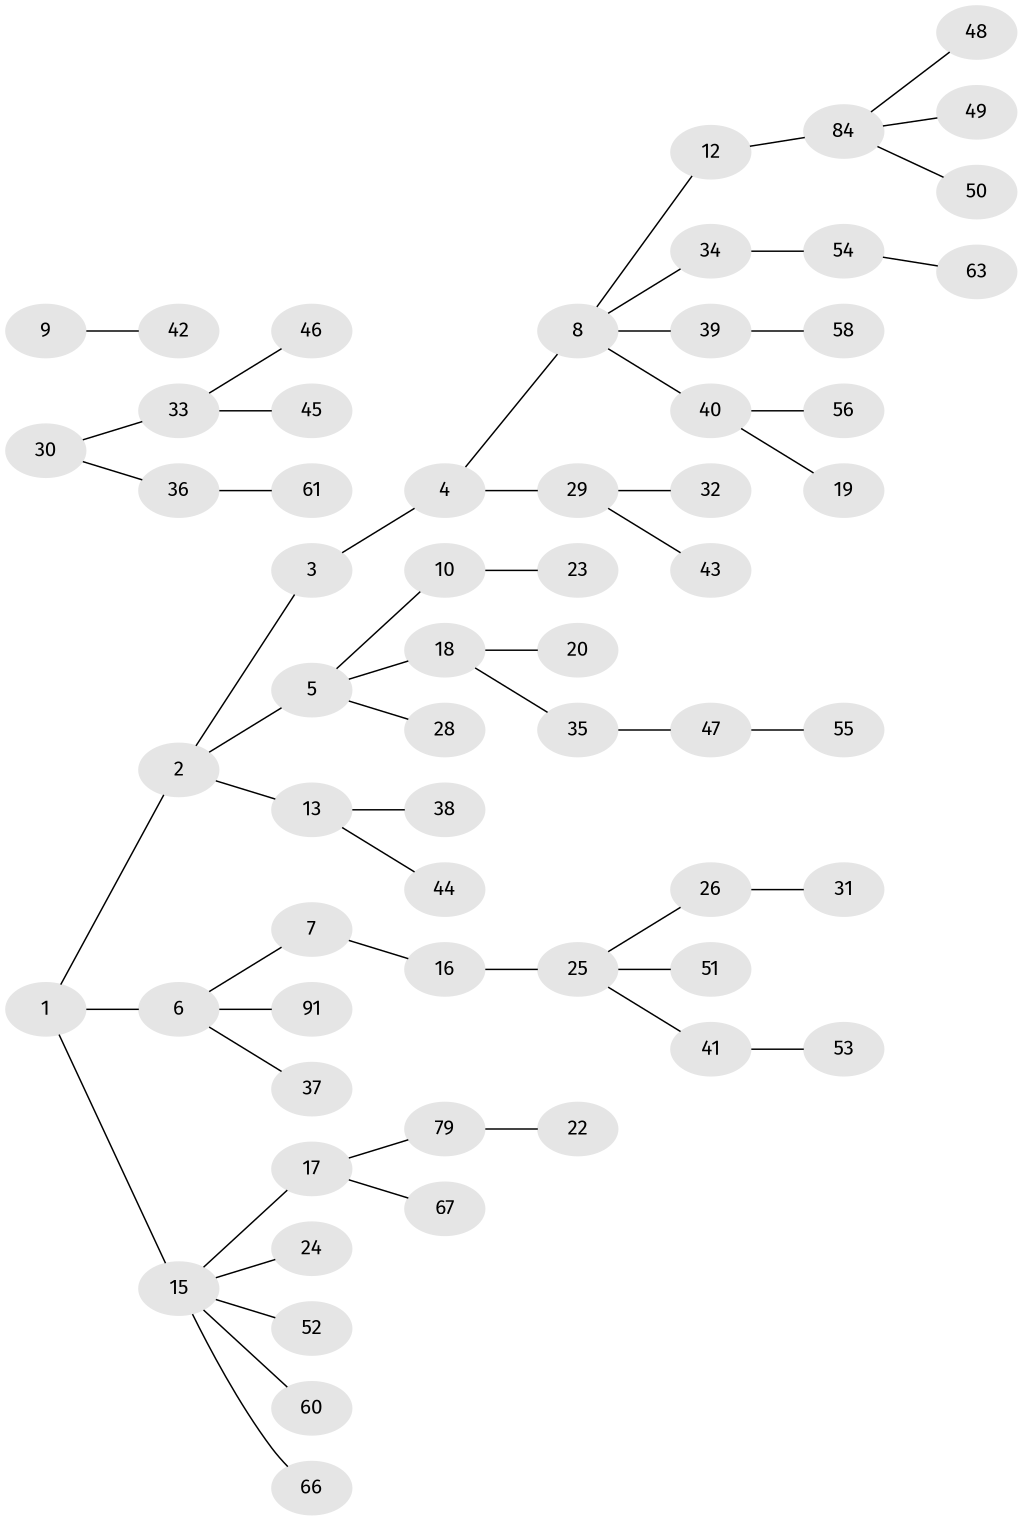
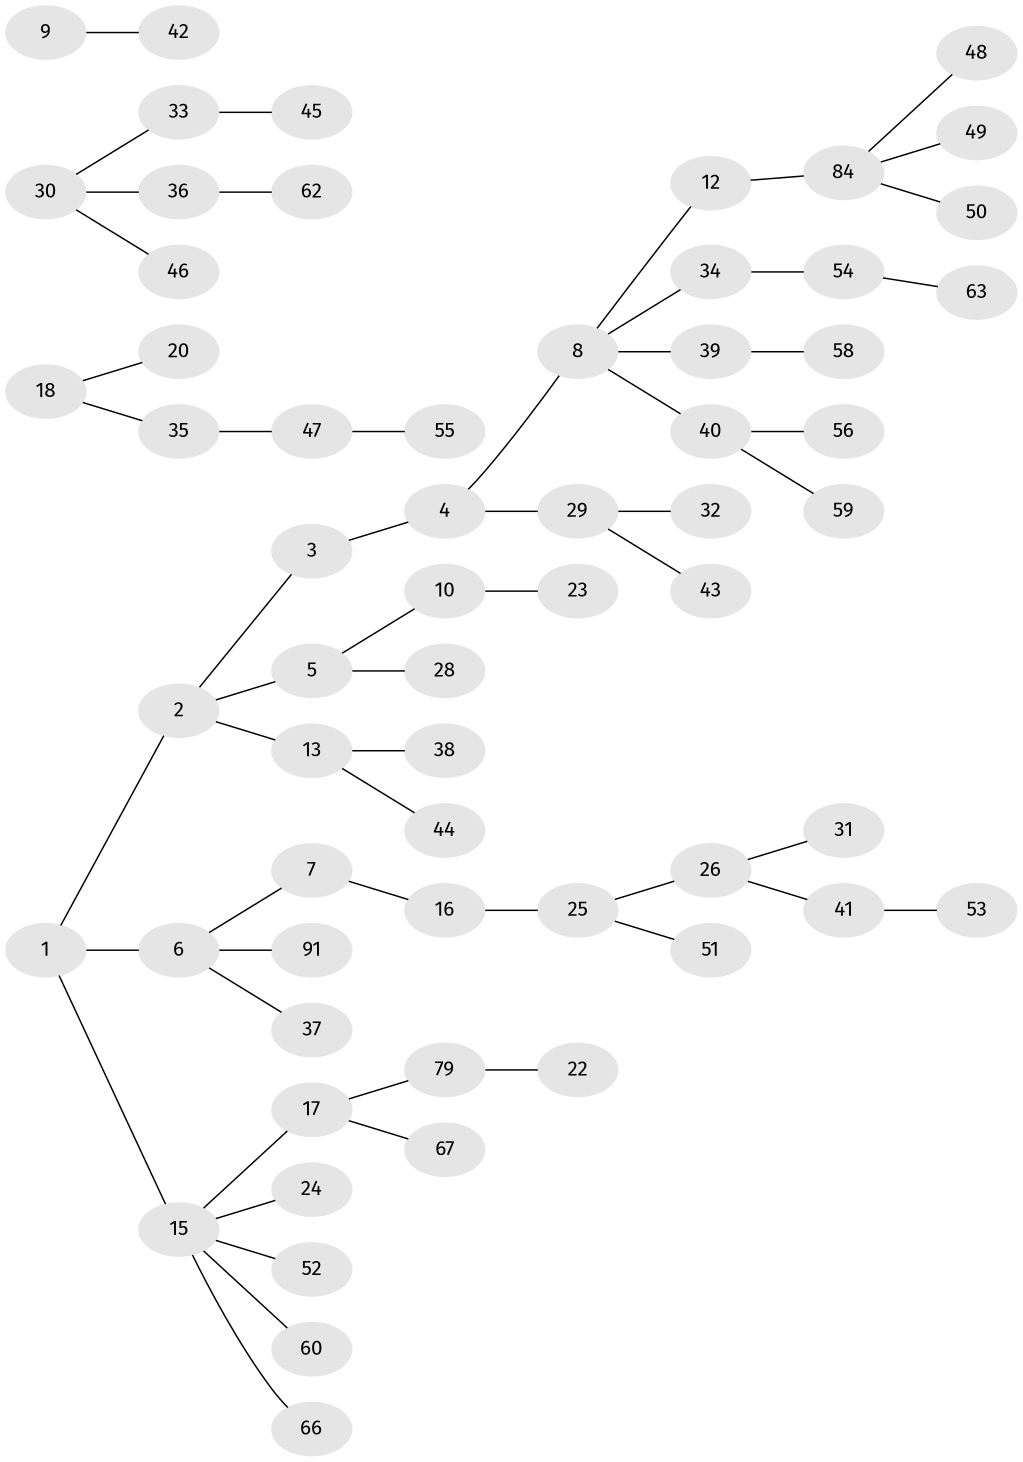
edge "46" -- "33": now "46" -- "30"
node "61": label "61" -> "62"
node "19": label "19" -> "59"
edge "18" -- "5": removed
edge "25" -- "41": now "26" -- "41"
